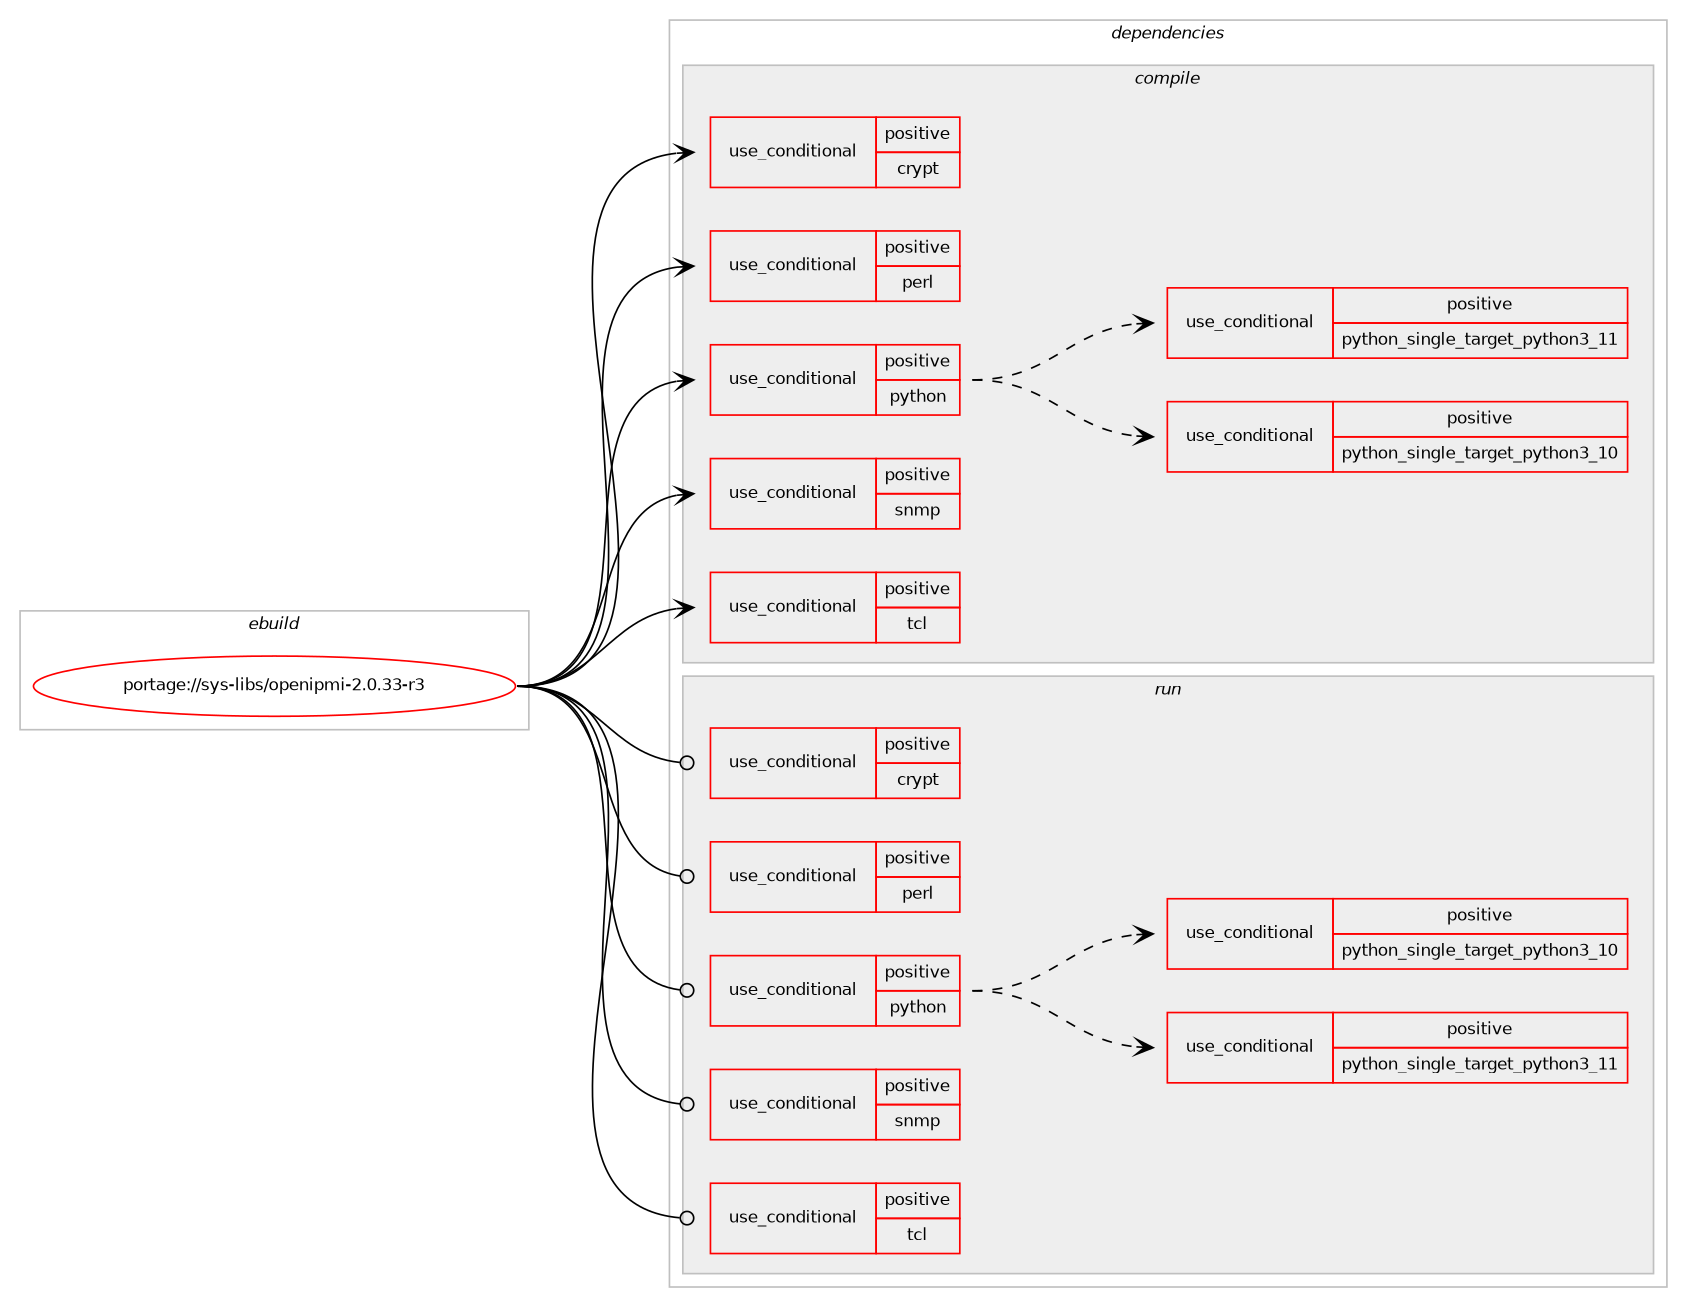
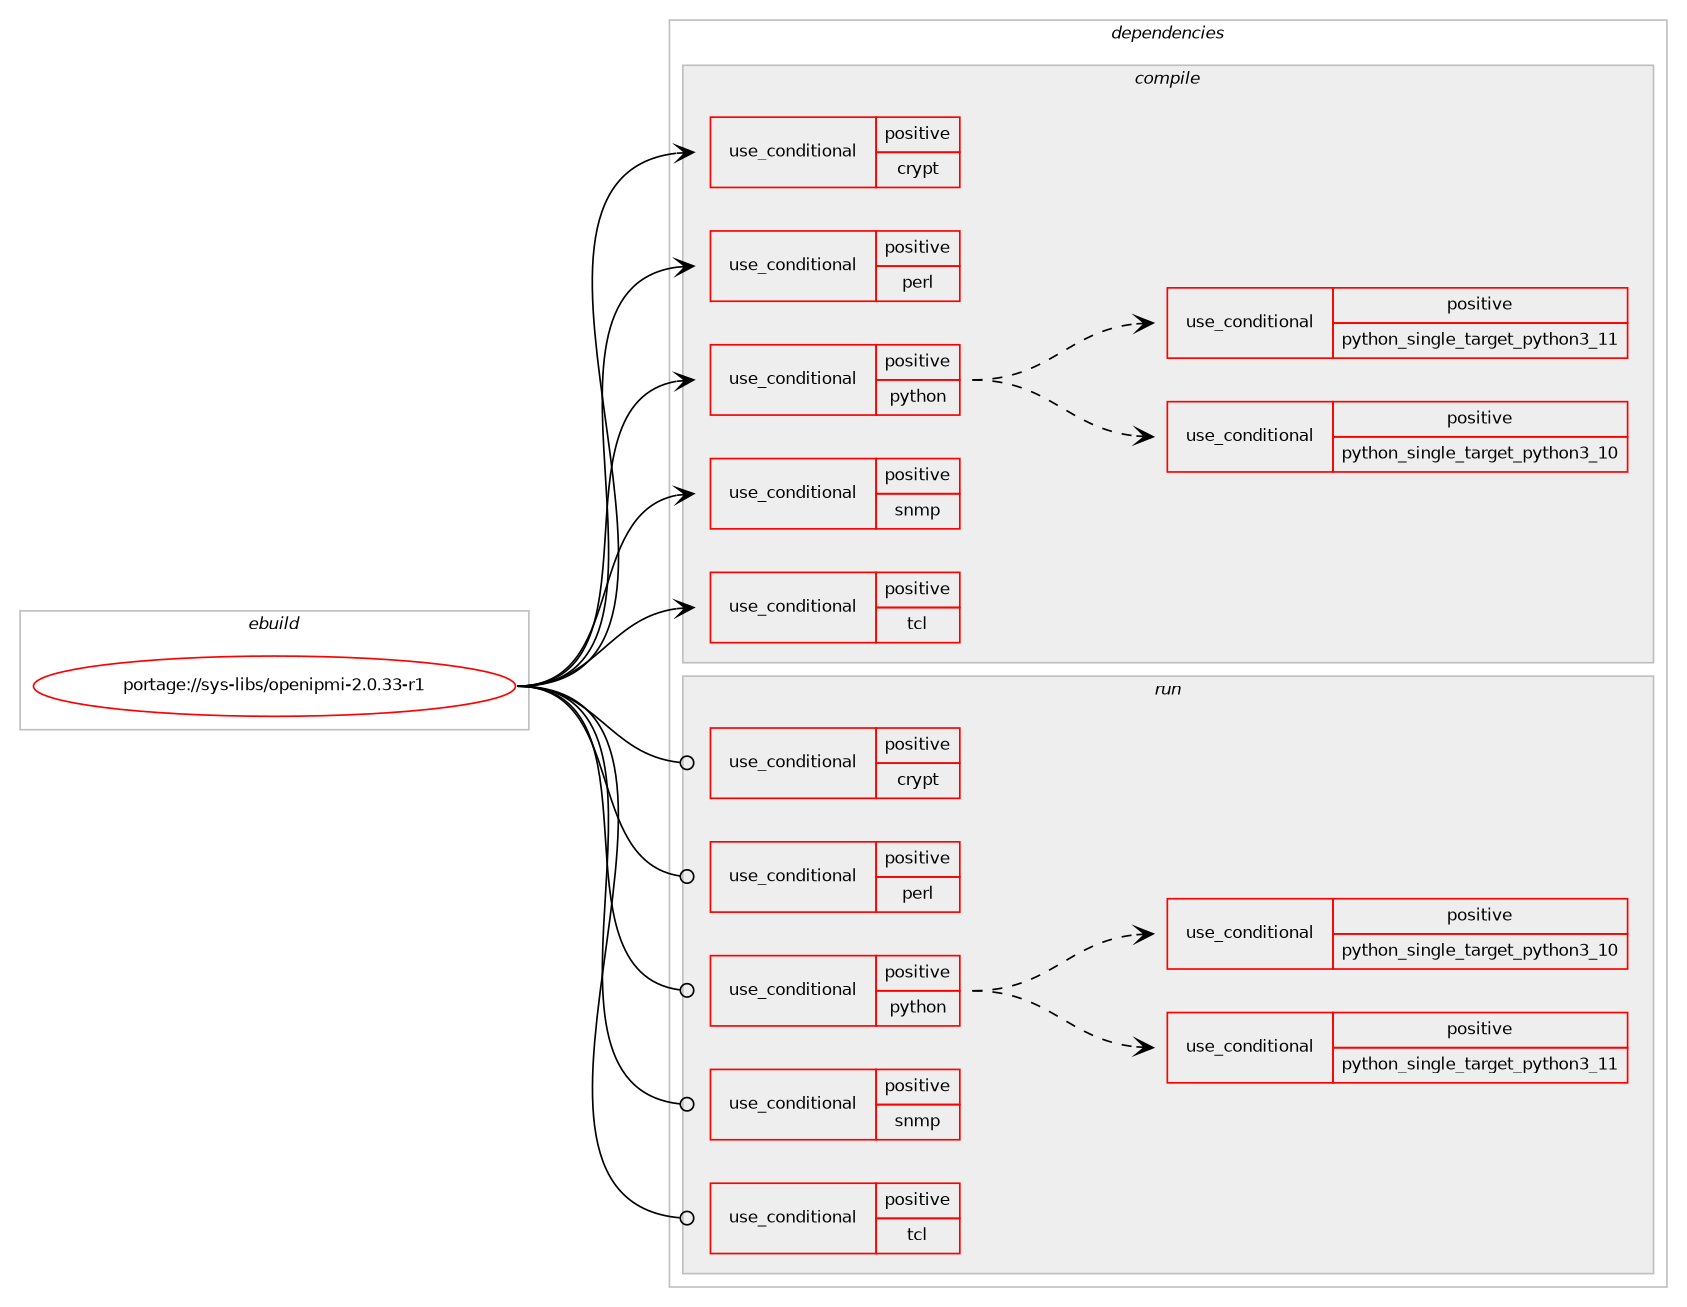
node "portage://sys-libs/openipmi-2.0.33-r3": label "portage://sys-libs/openipmi-2.0.33-r3" -> "portage://sys-libs/openipmi-2.0.33-r1"
